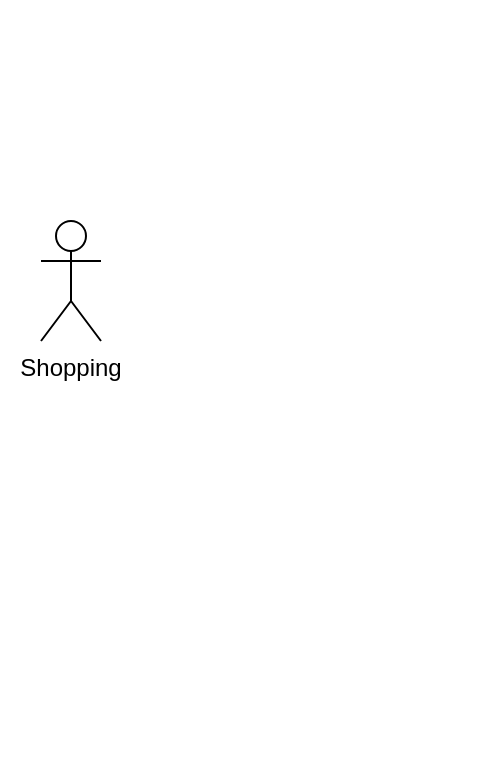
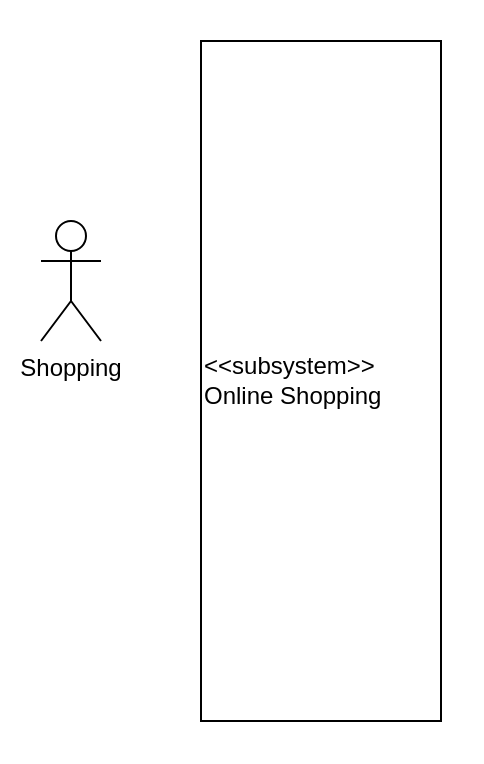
node "<<subsystem>> Online Shopping": added
